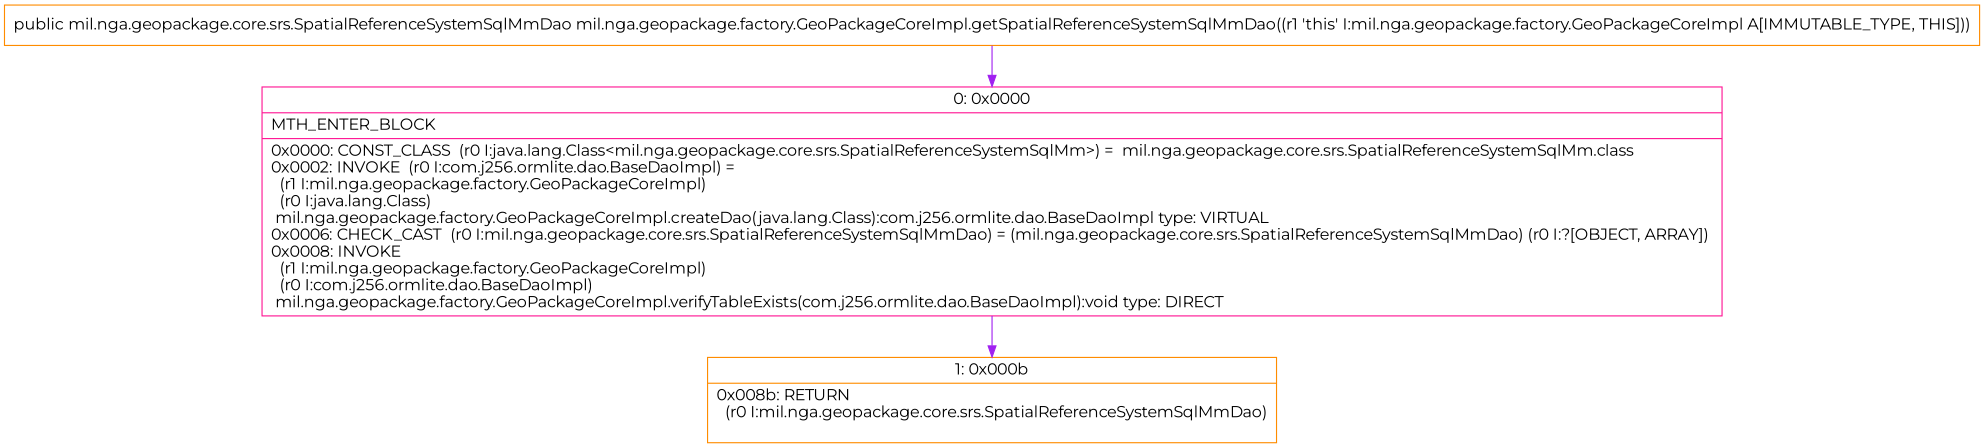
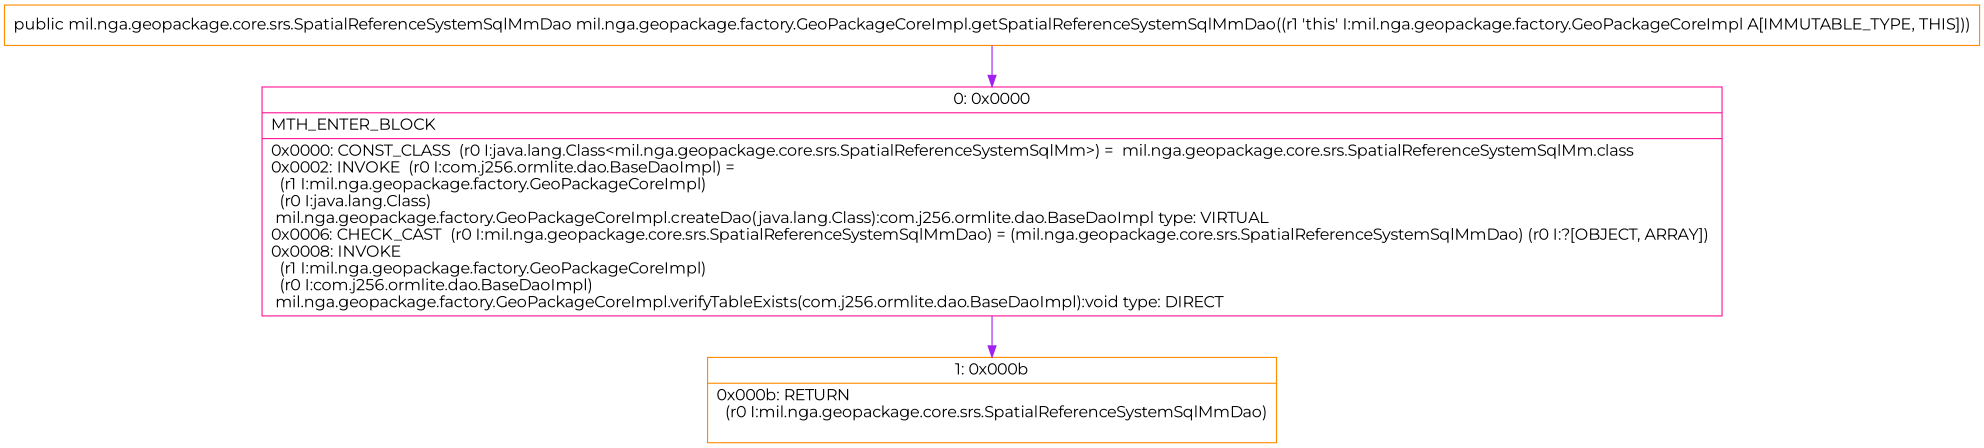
node "1: 0x000b": text "0x008b: RETURN" -> "0x000b: RETURN"
